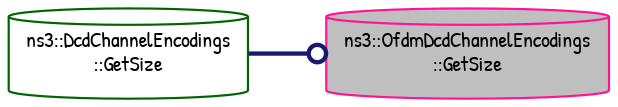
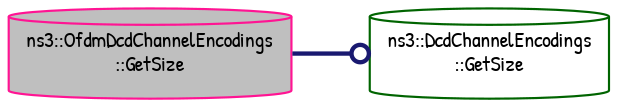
edge "ns3::DcdChannelEncodings ::GetSize" -> "ns3::OfdmDcdChannelEncodings ::GetSize": reversed
